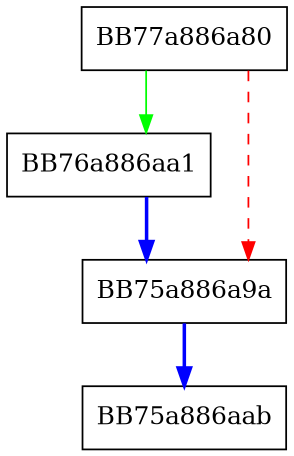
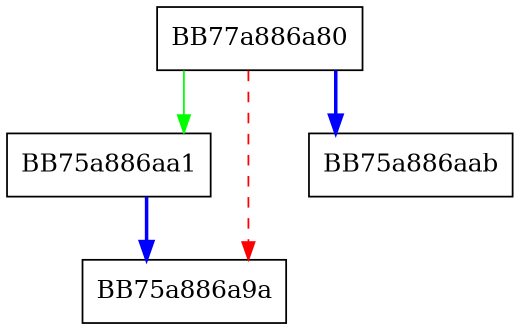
node "BB76a886aa1": label "BB76a886aa1" -> "BB75a886aa1"
edge "BB75a886a9a" -> "BB75a886aab": now "BB77a886a80" -> "BB75a886aab"
